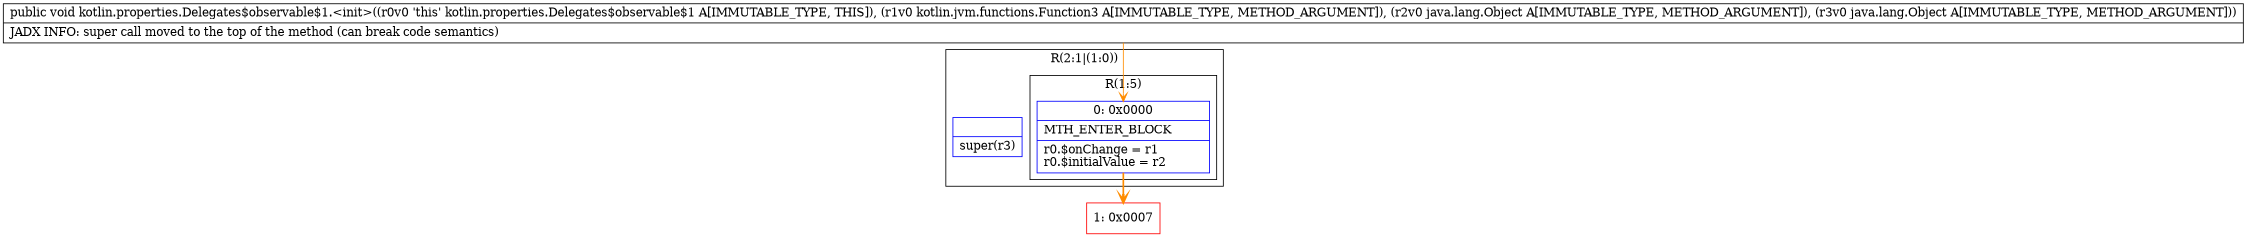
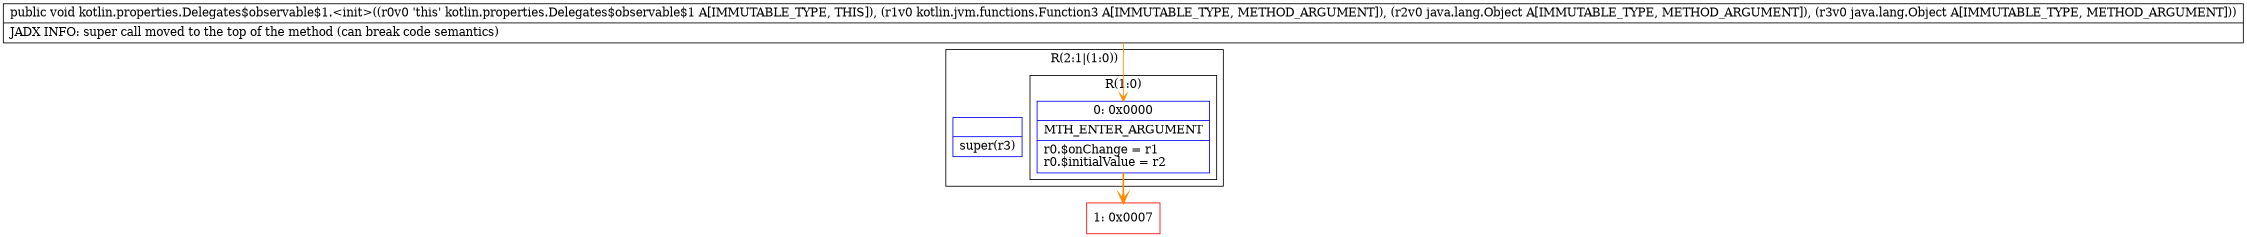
cluster "R(1:5)": label "R(1:5)" -> "R(1:0)"
node "0: 0x0000": text "MTH_ENTER_BLOCK" -> "MTH_ENTER_ARGUMENT"
